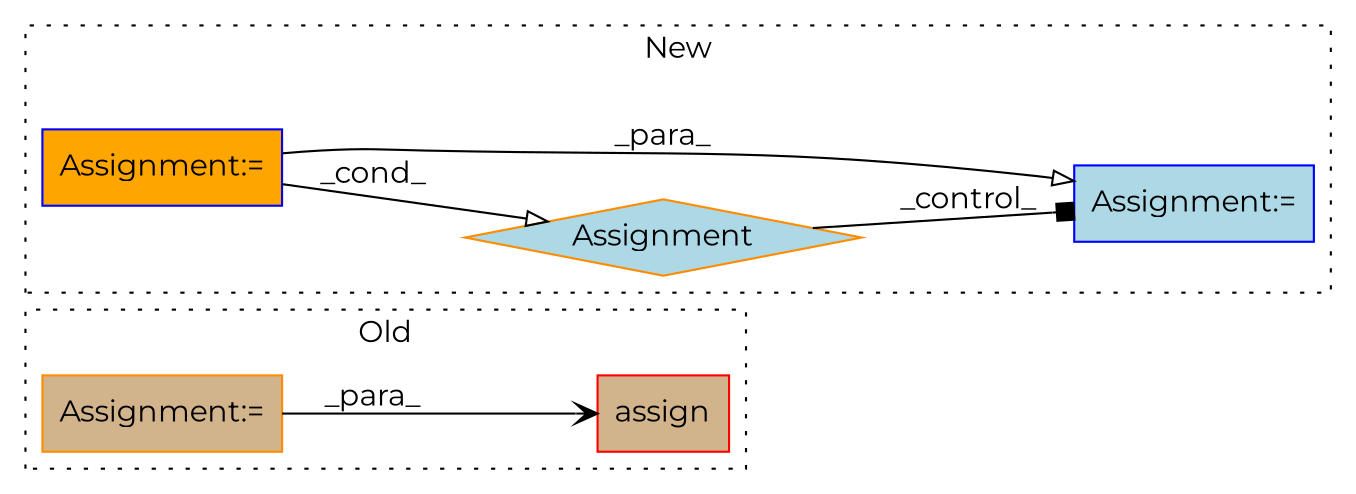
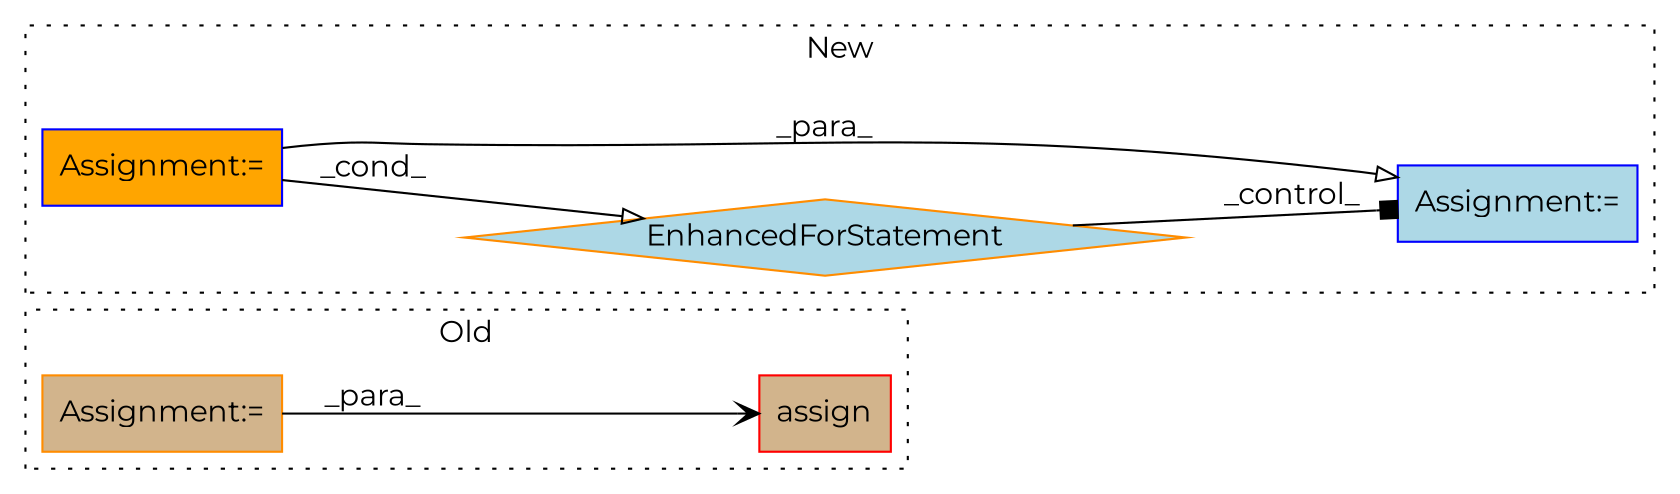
node "Assignment": label "Assignment" -> "EnhancedForStatement"
